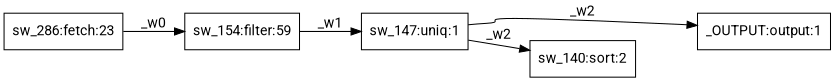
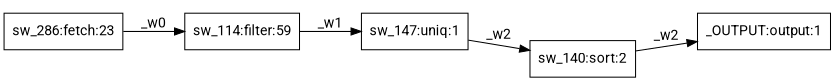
edge "sw_147:uniq:1" -> "_OUTPUT:output:1": now "sw_140:sort:2" -> "_OUTPUT:output:1"
node "sw_154:filter:59": label "sw_154:filter:59" -> "sw_114:filter:59"
